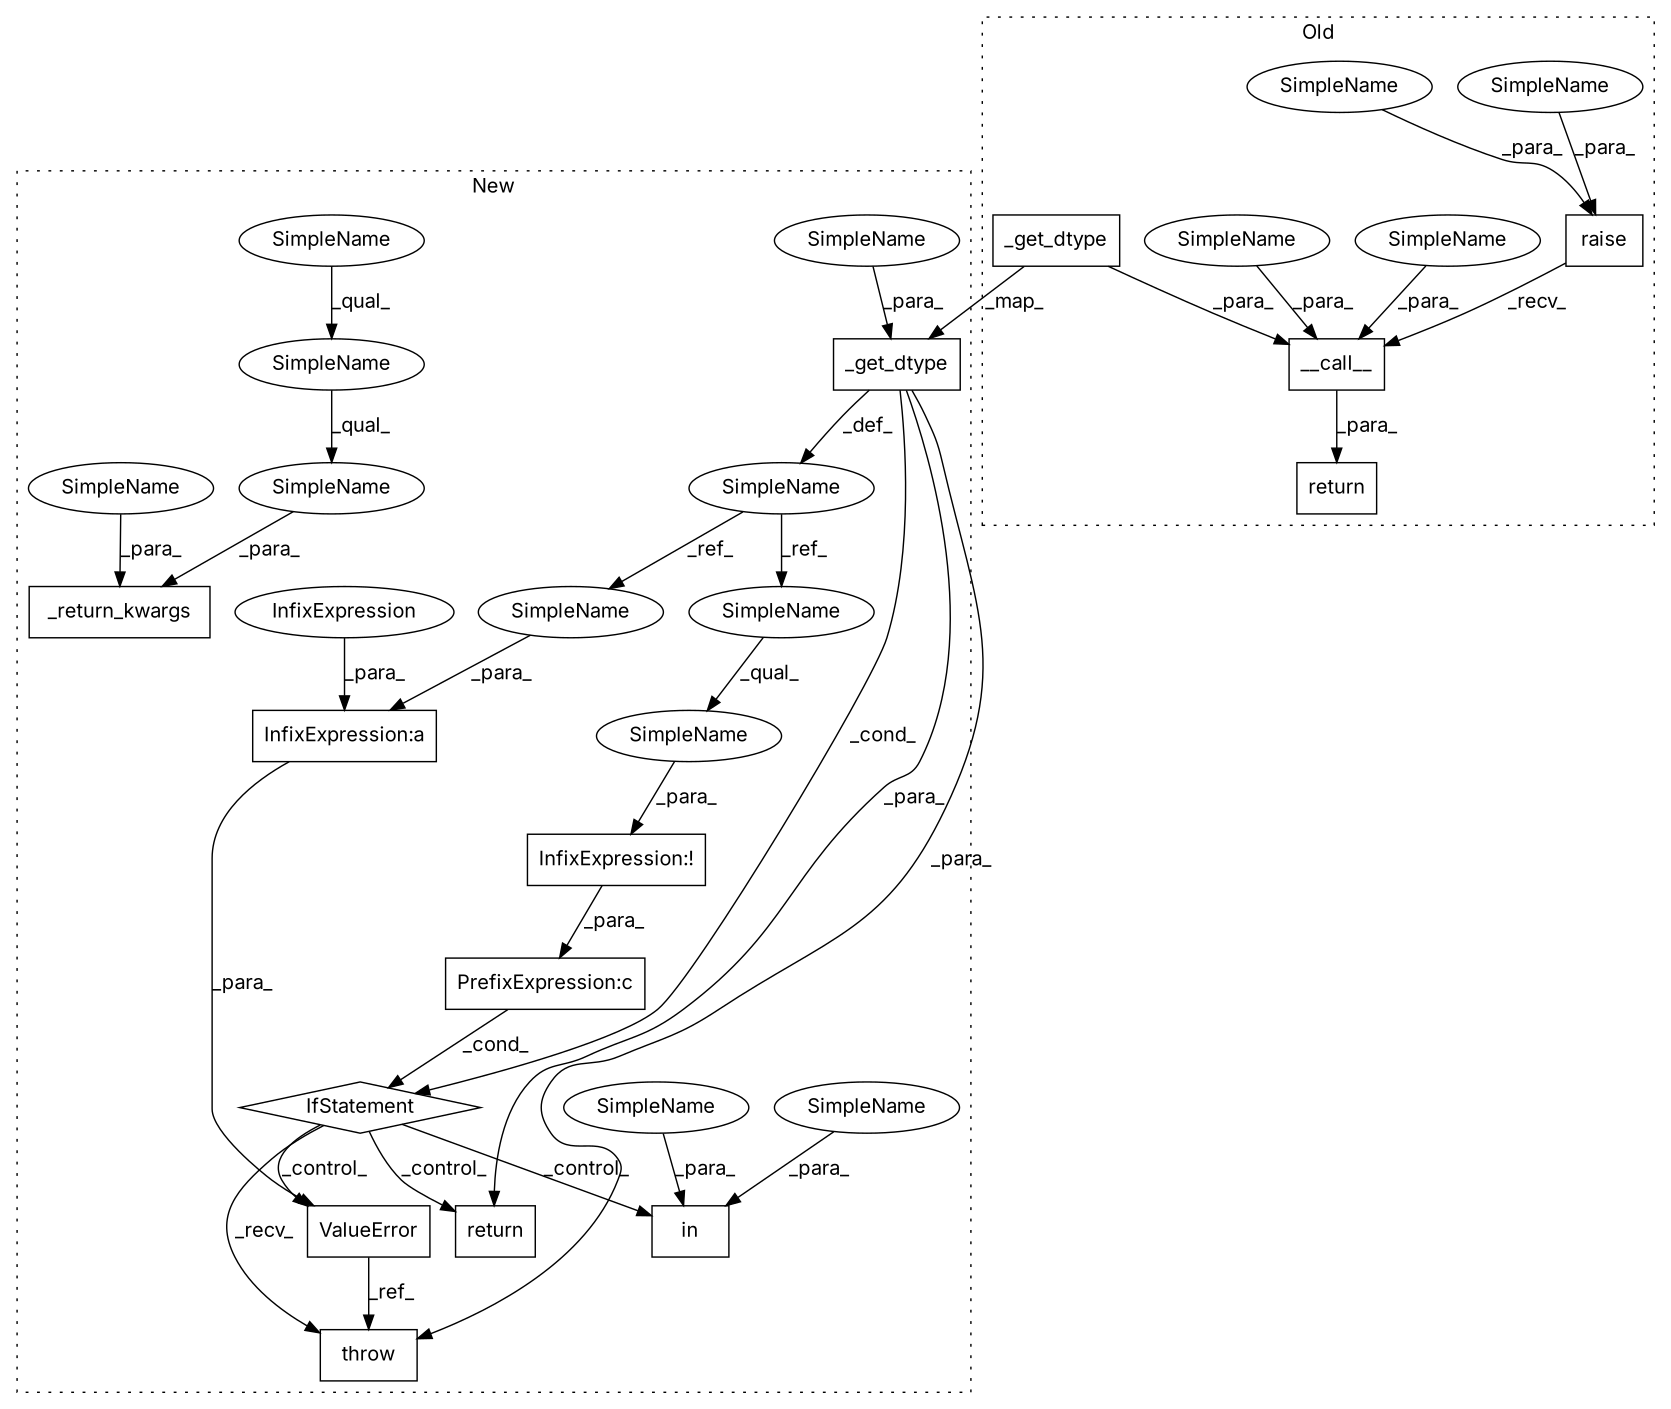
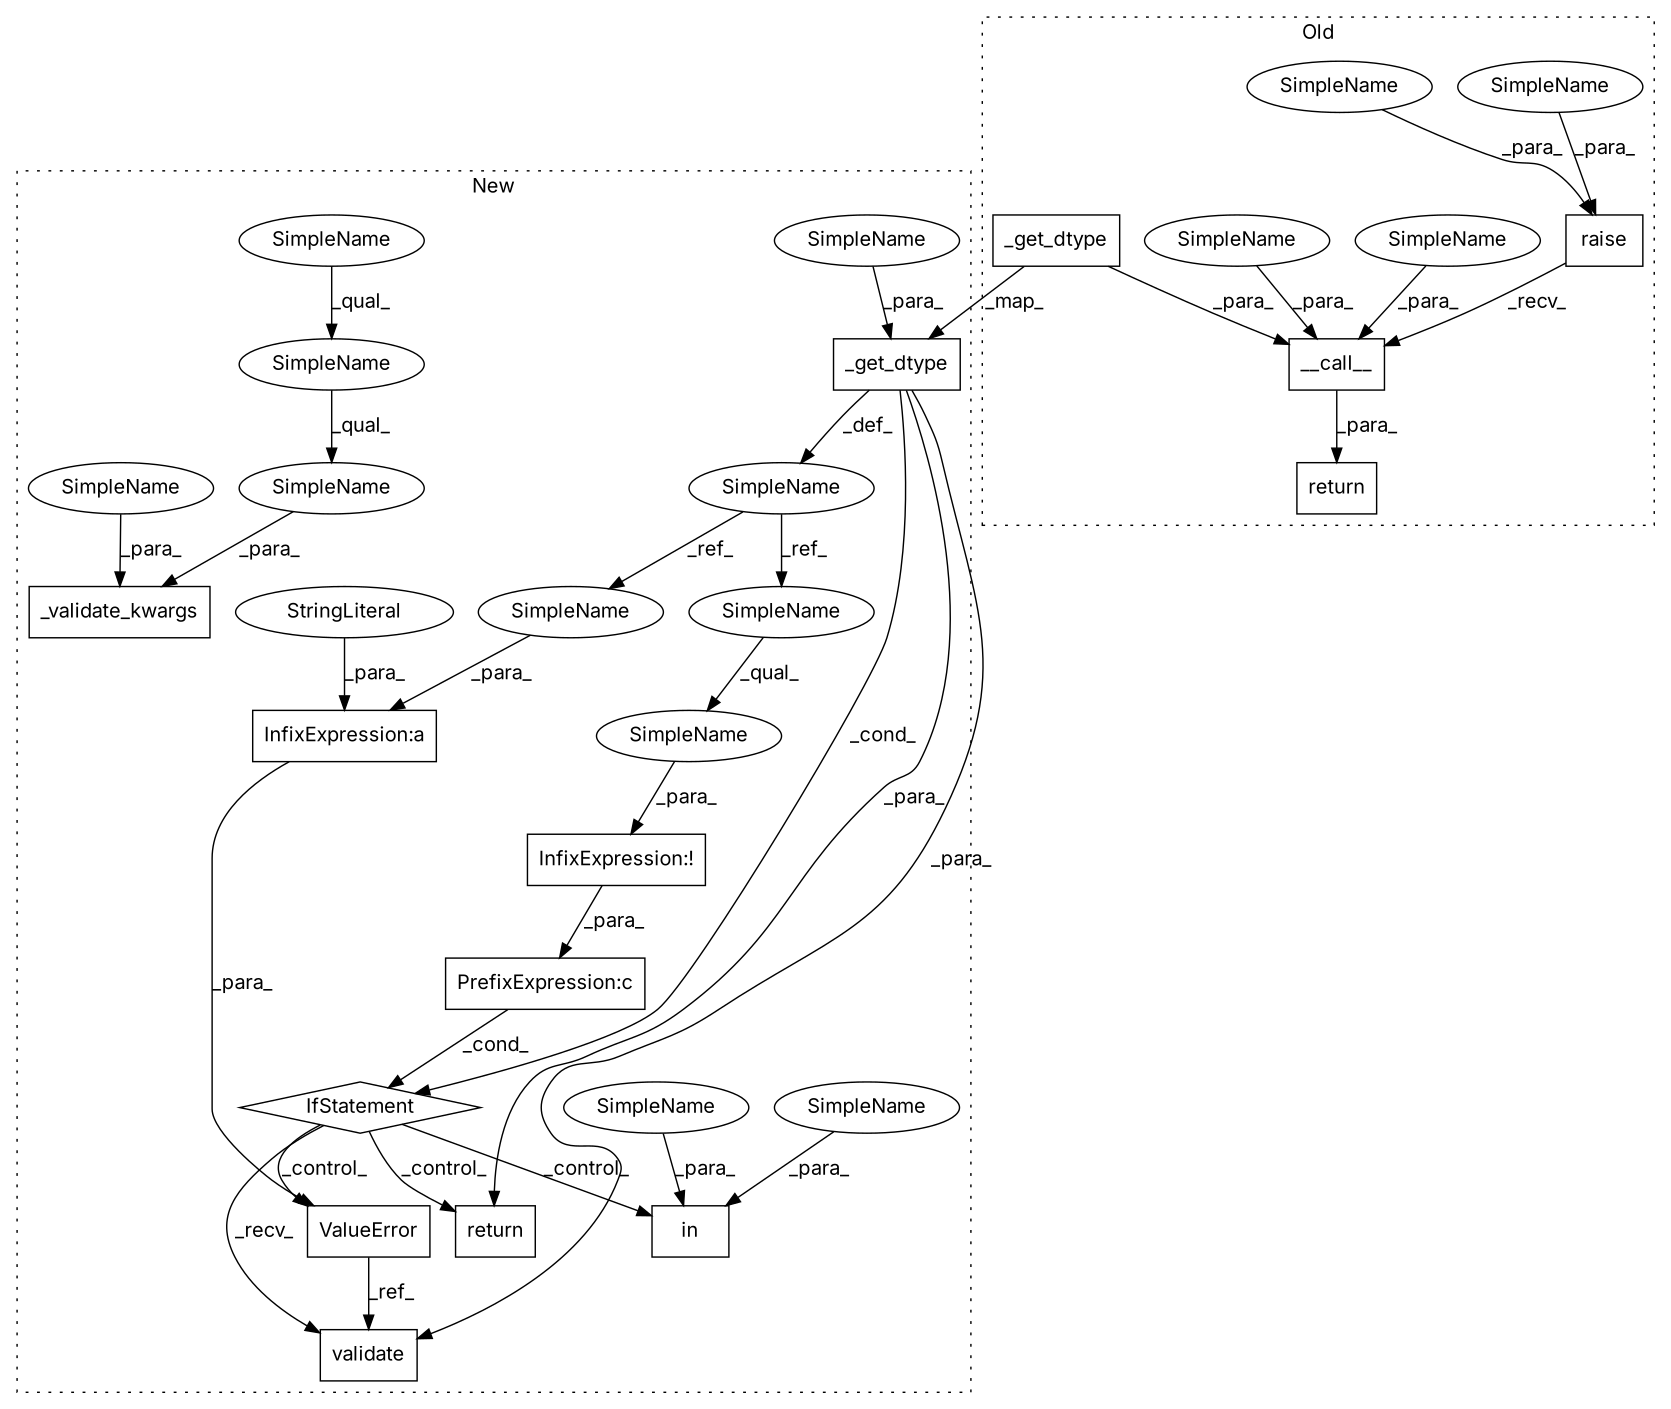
node "_return_kwargs": label "_return_kwargs" -> "_validate_kwargs"
node "InfixExpression": label "InfixExpression" -> "StringLiteral"
node "throw": label "throw" -> "validate"
